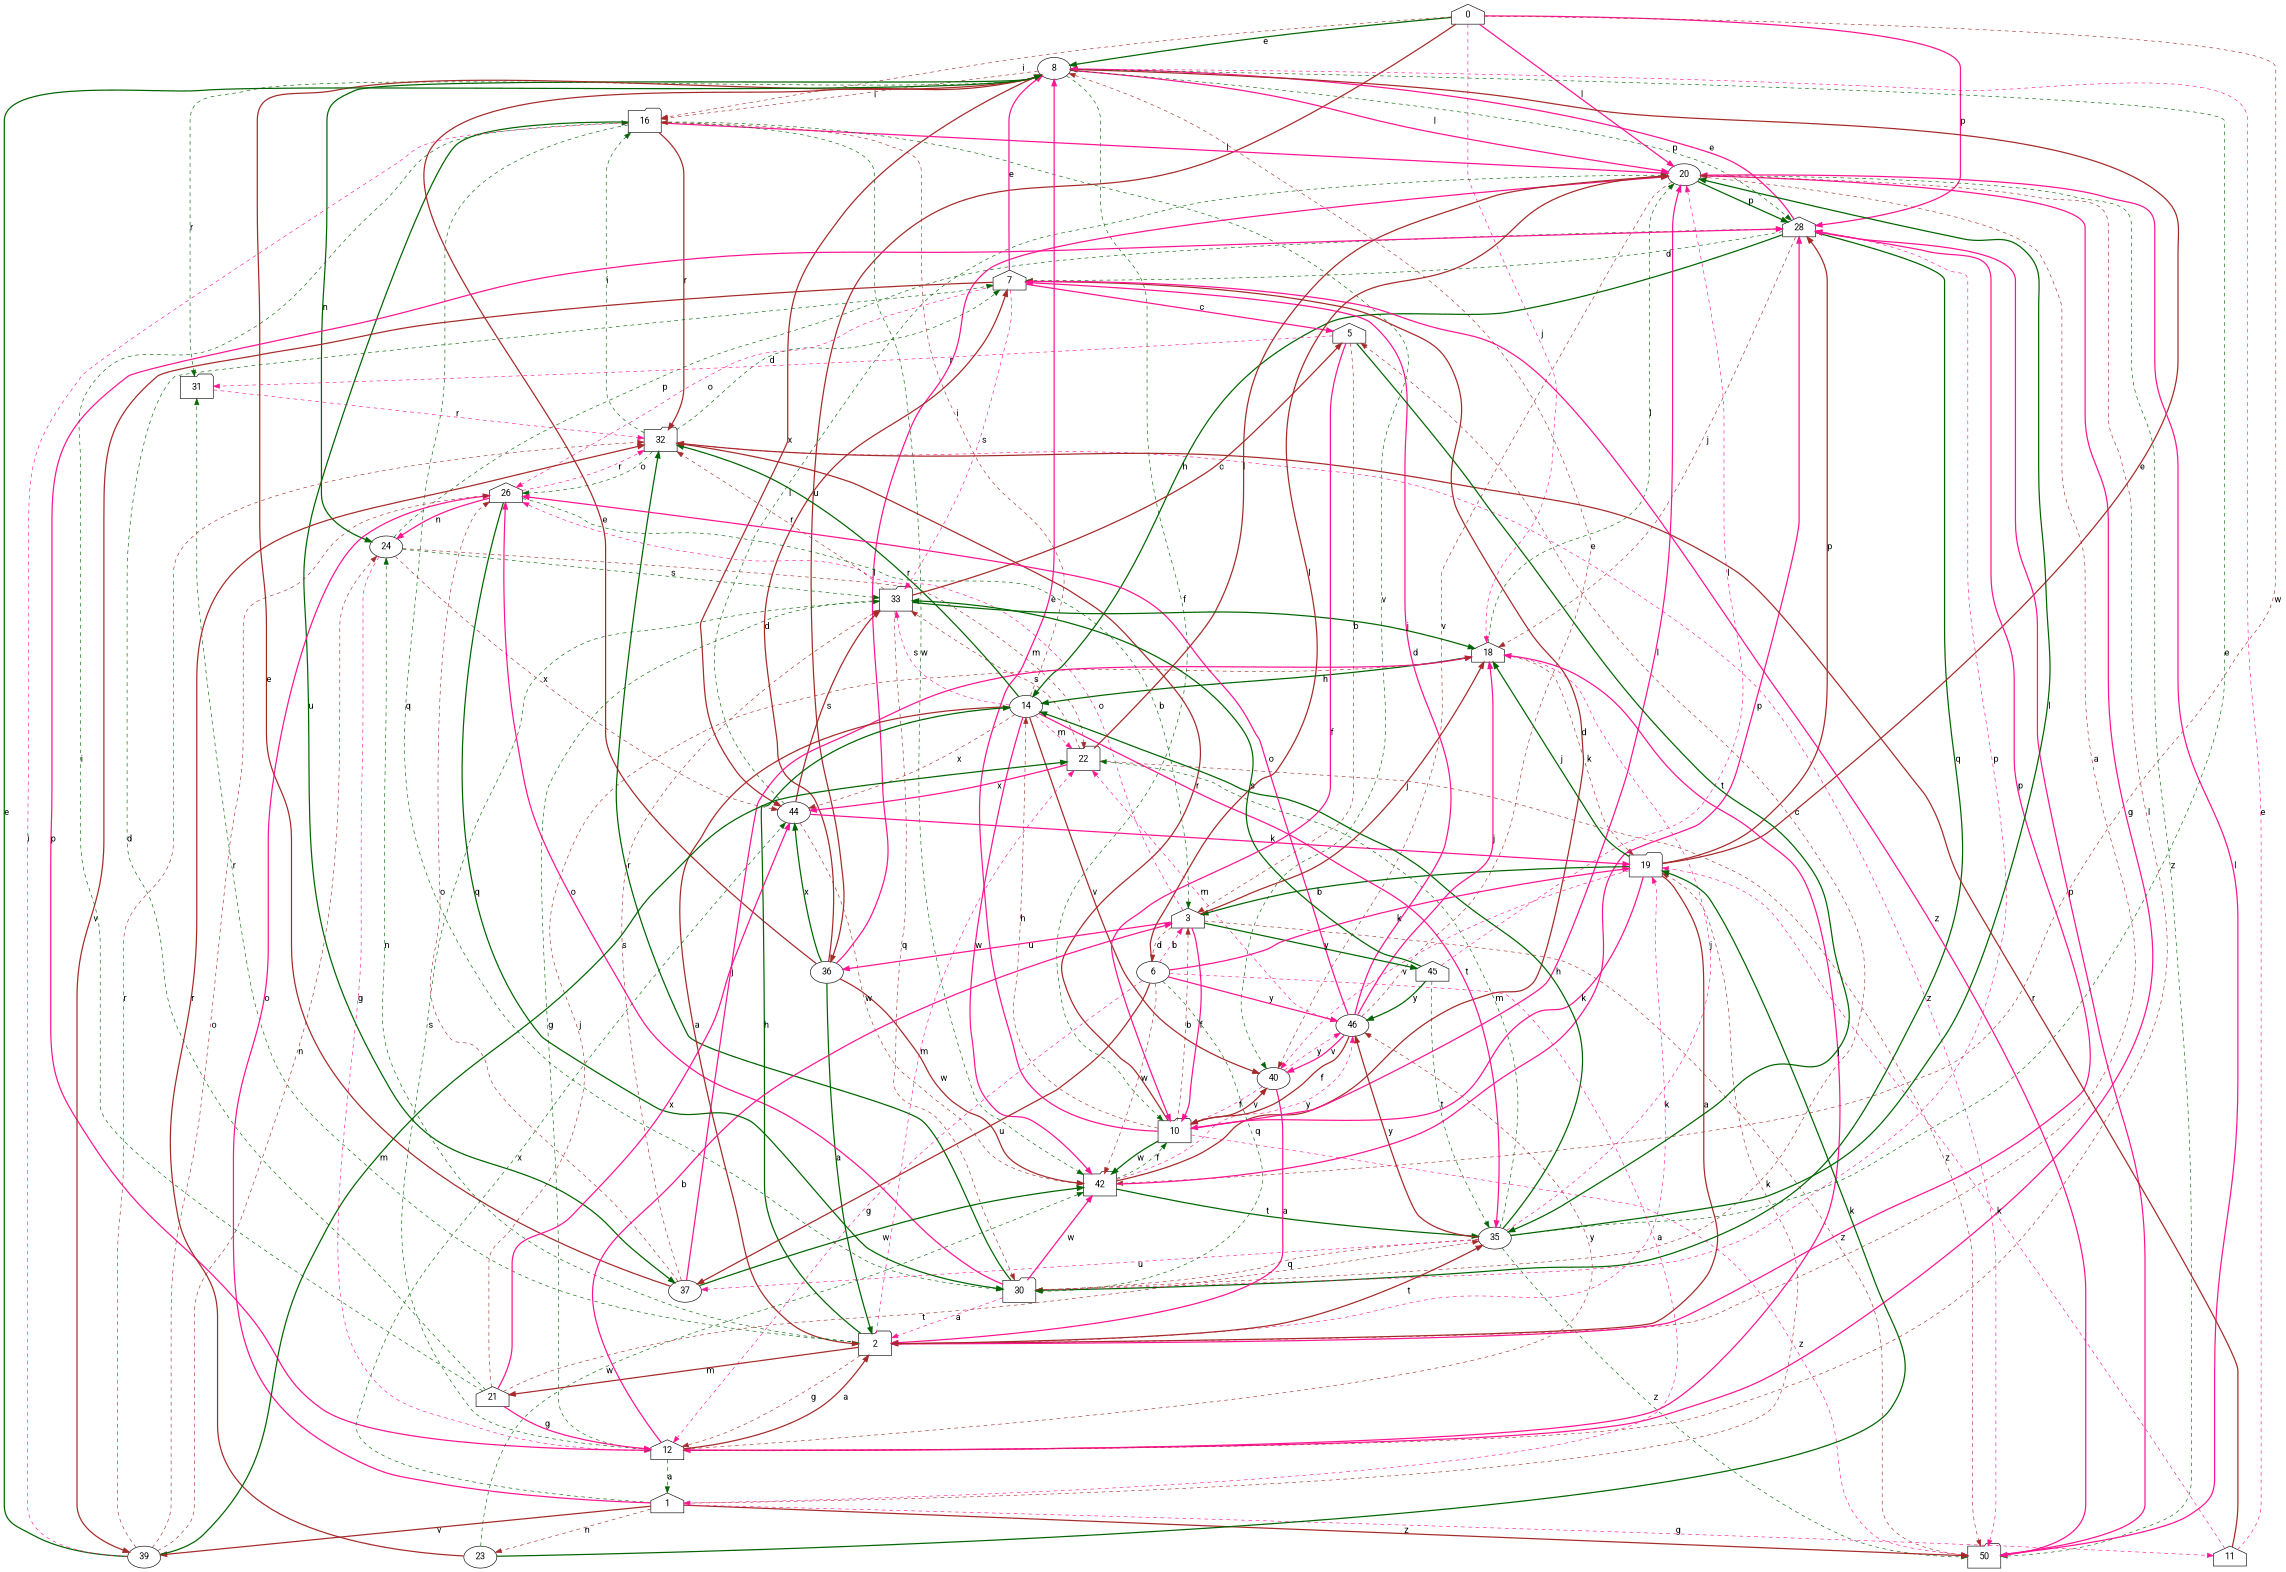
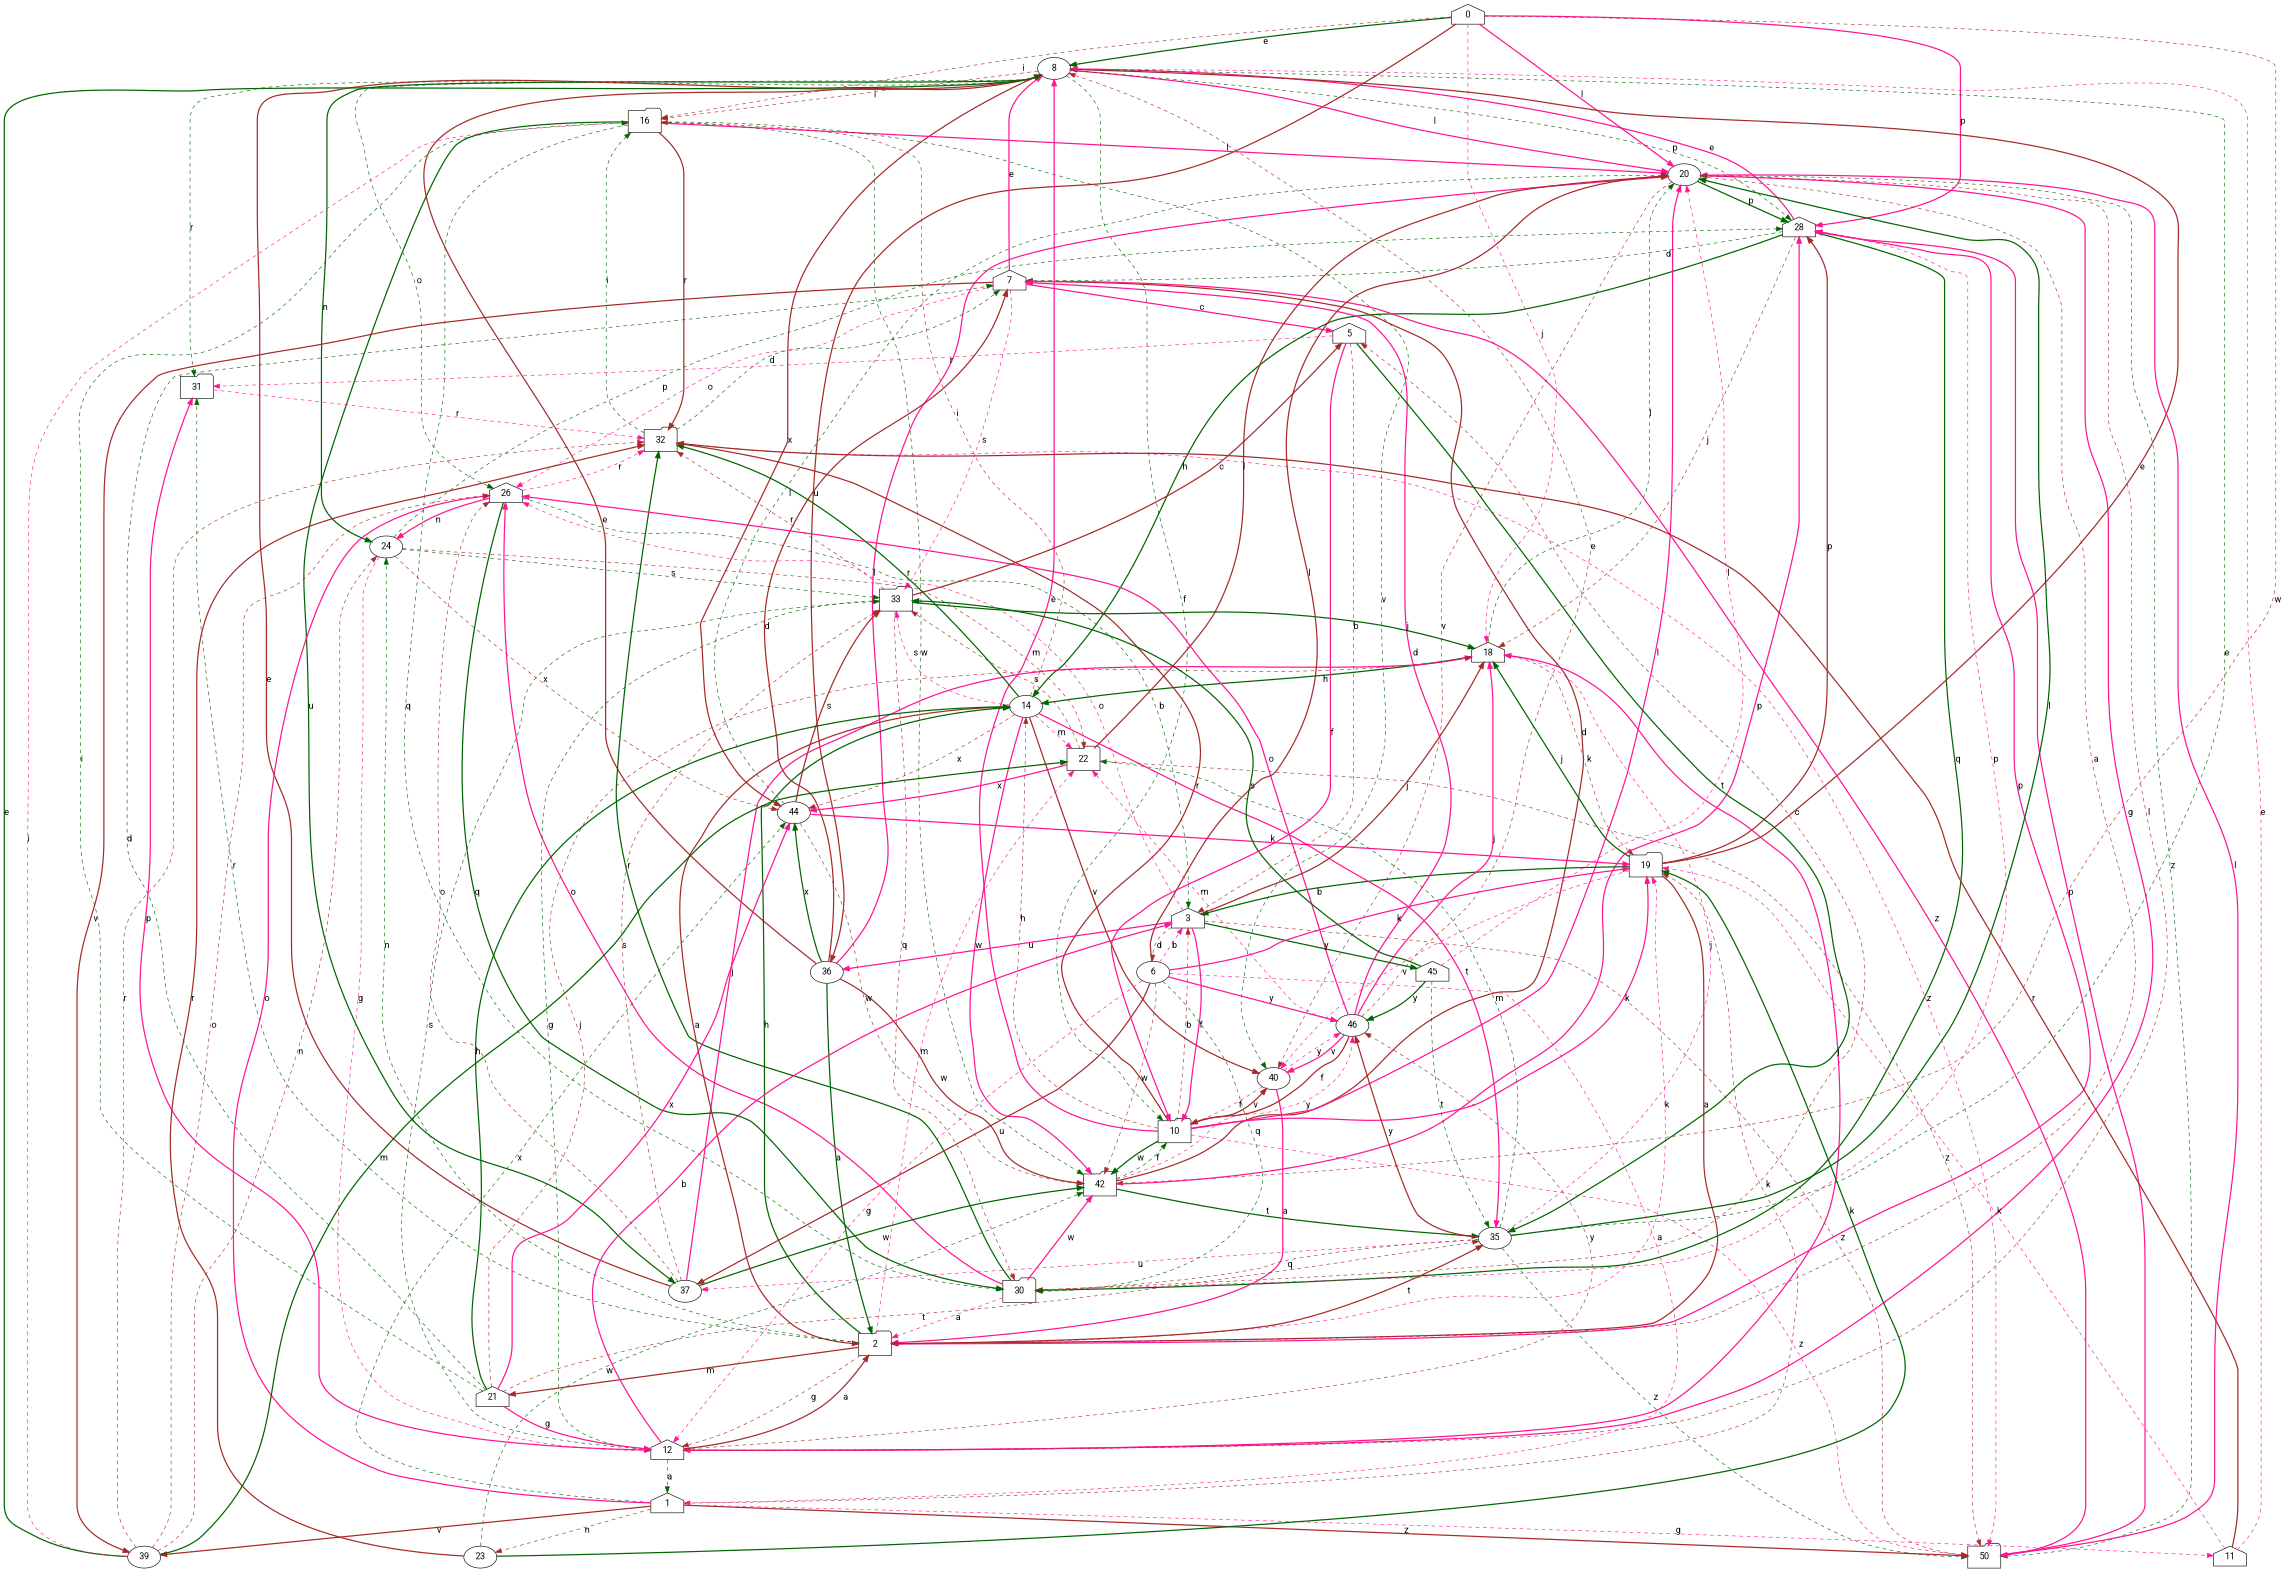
edge "12" -> "28": now "12" -> "31"
edge "32" -> "26": now "8" -> "26"
edge "35" -> "14": now "21" -> "14"
edge "19" -> "10": reversed
